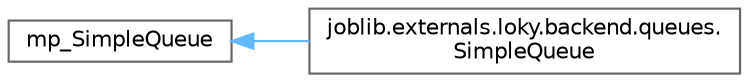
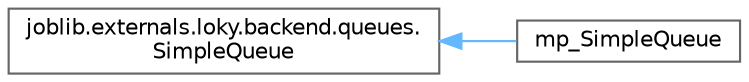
edge "joblib.externals.loky.backend.queues. SimpleQueue" -> "mp_SimpleQueue": reversed
